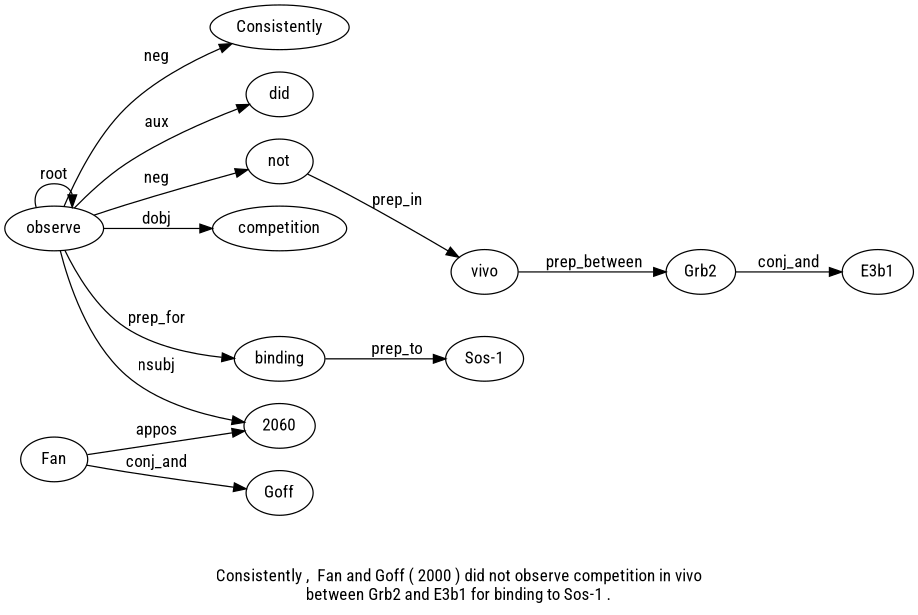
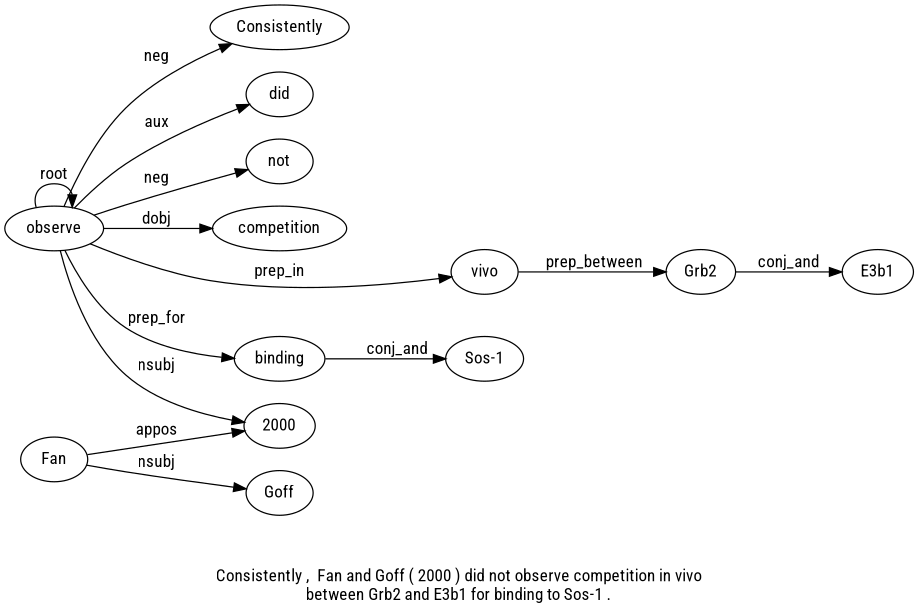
edge "not" -> "vivo": now "observe" -> "vivo"
edge "binding" -> "Sos-1": label "prep_to" -> "conj_and"
node "2060": label "2060" -> "2000"
edge "Fan" -> "Goff": label "conj_and" -> "nsubj"
